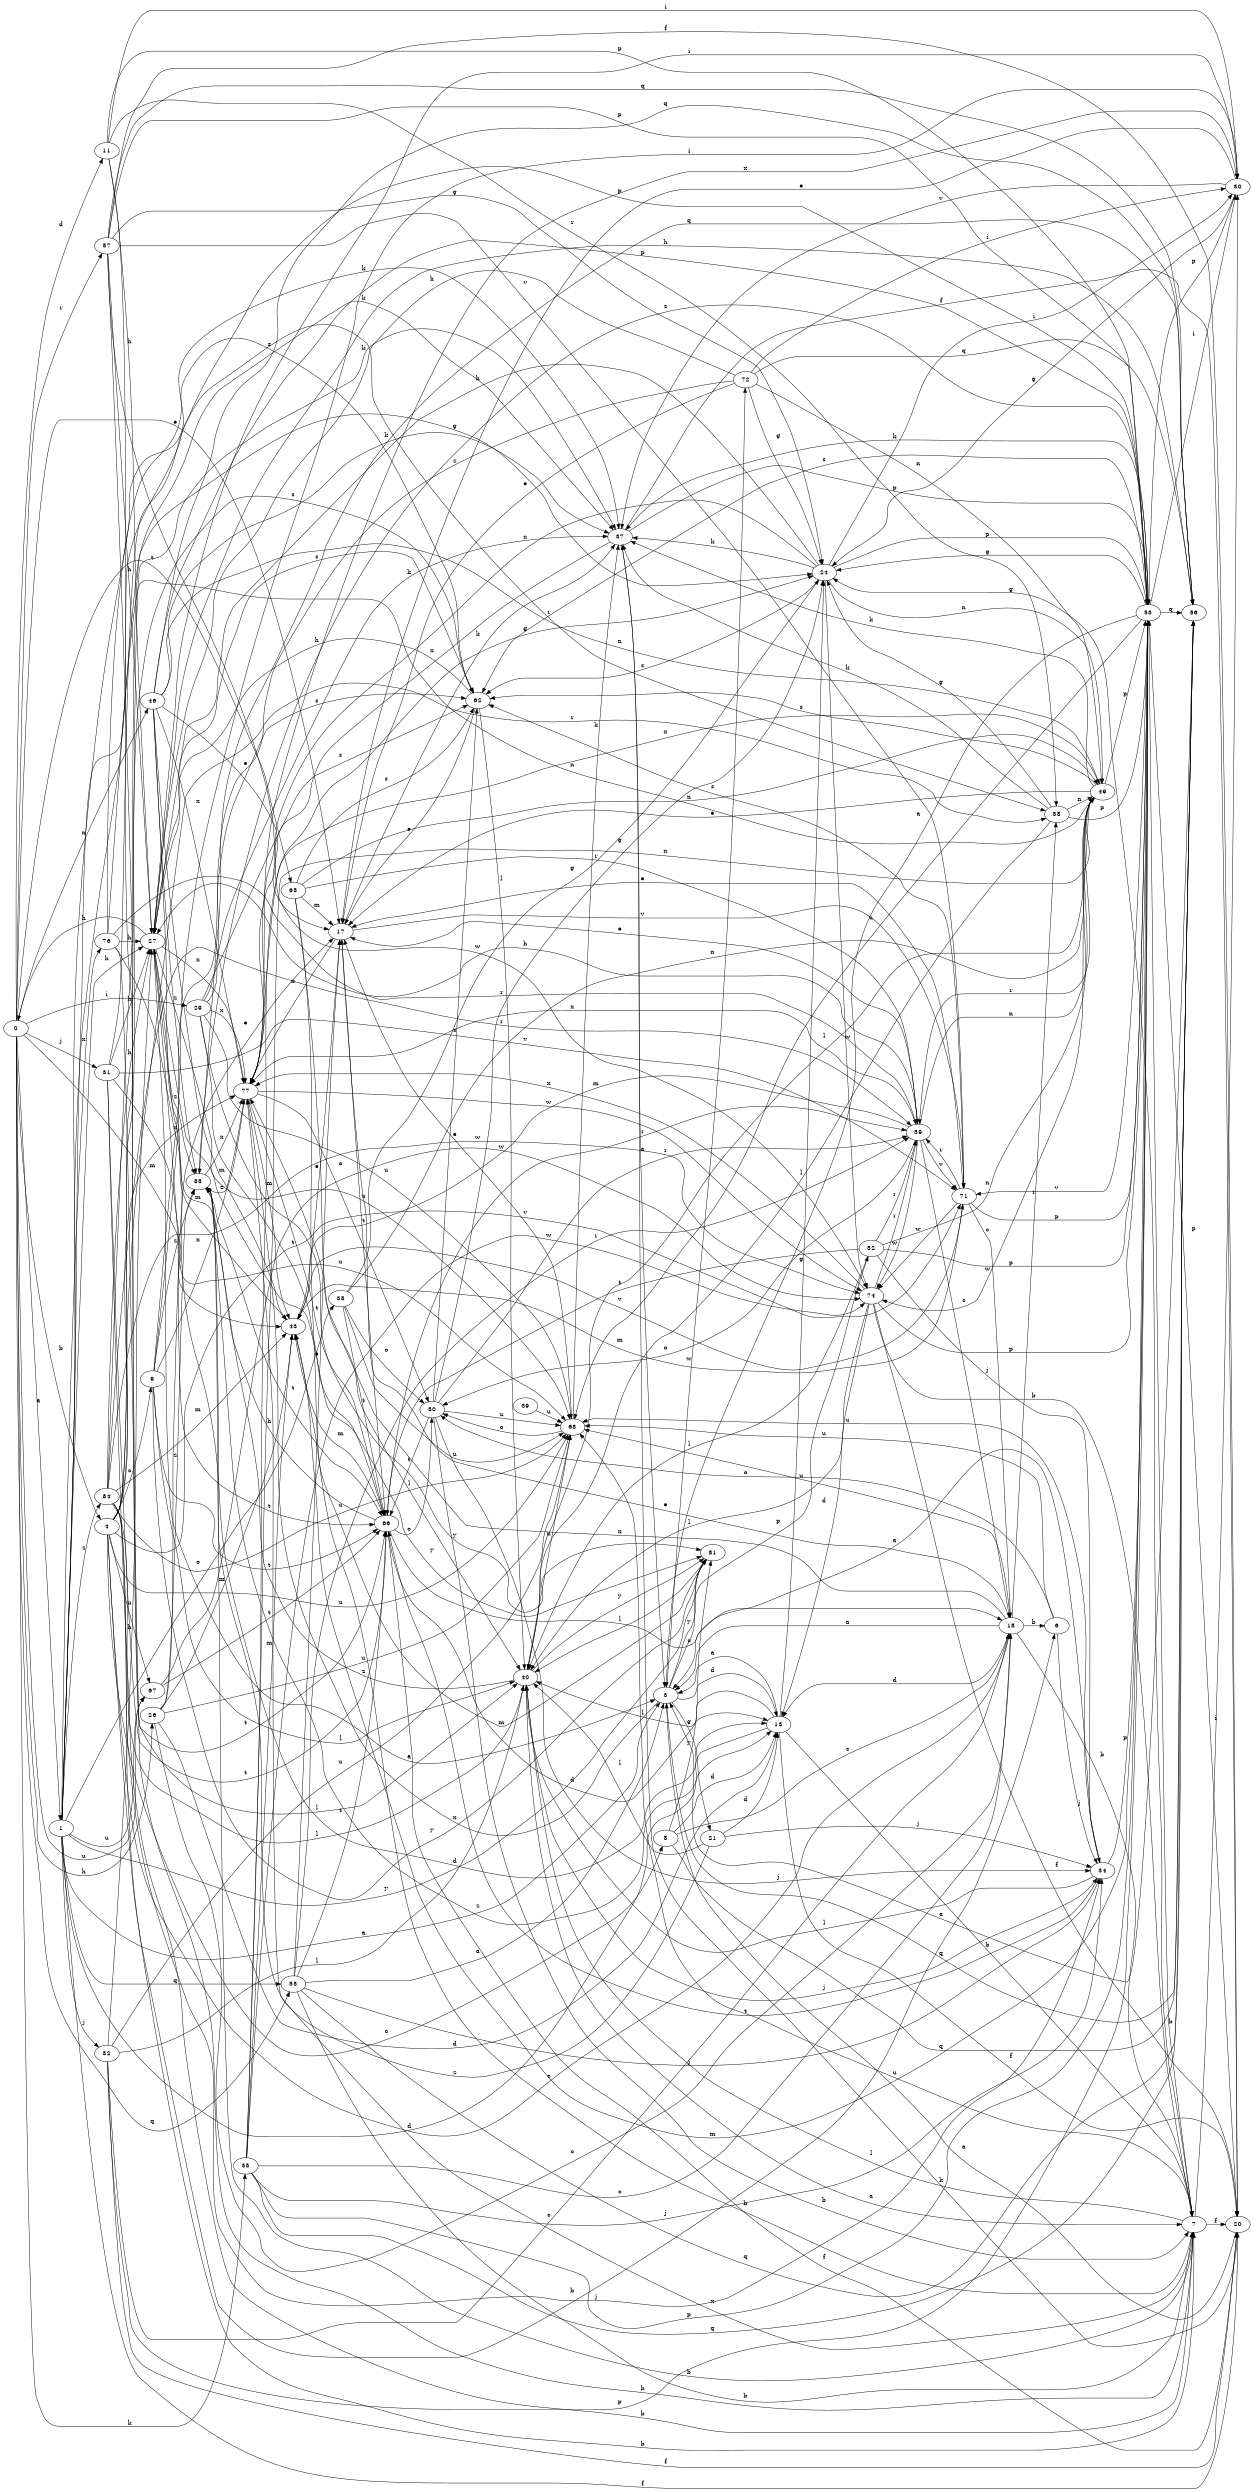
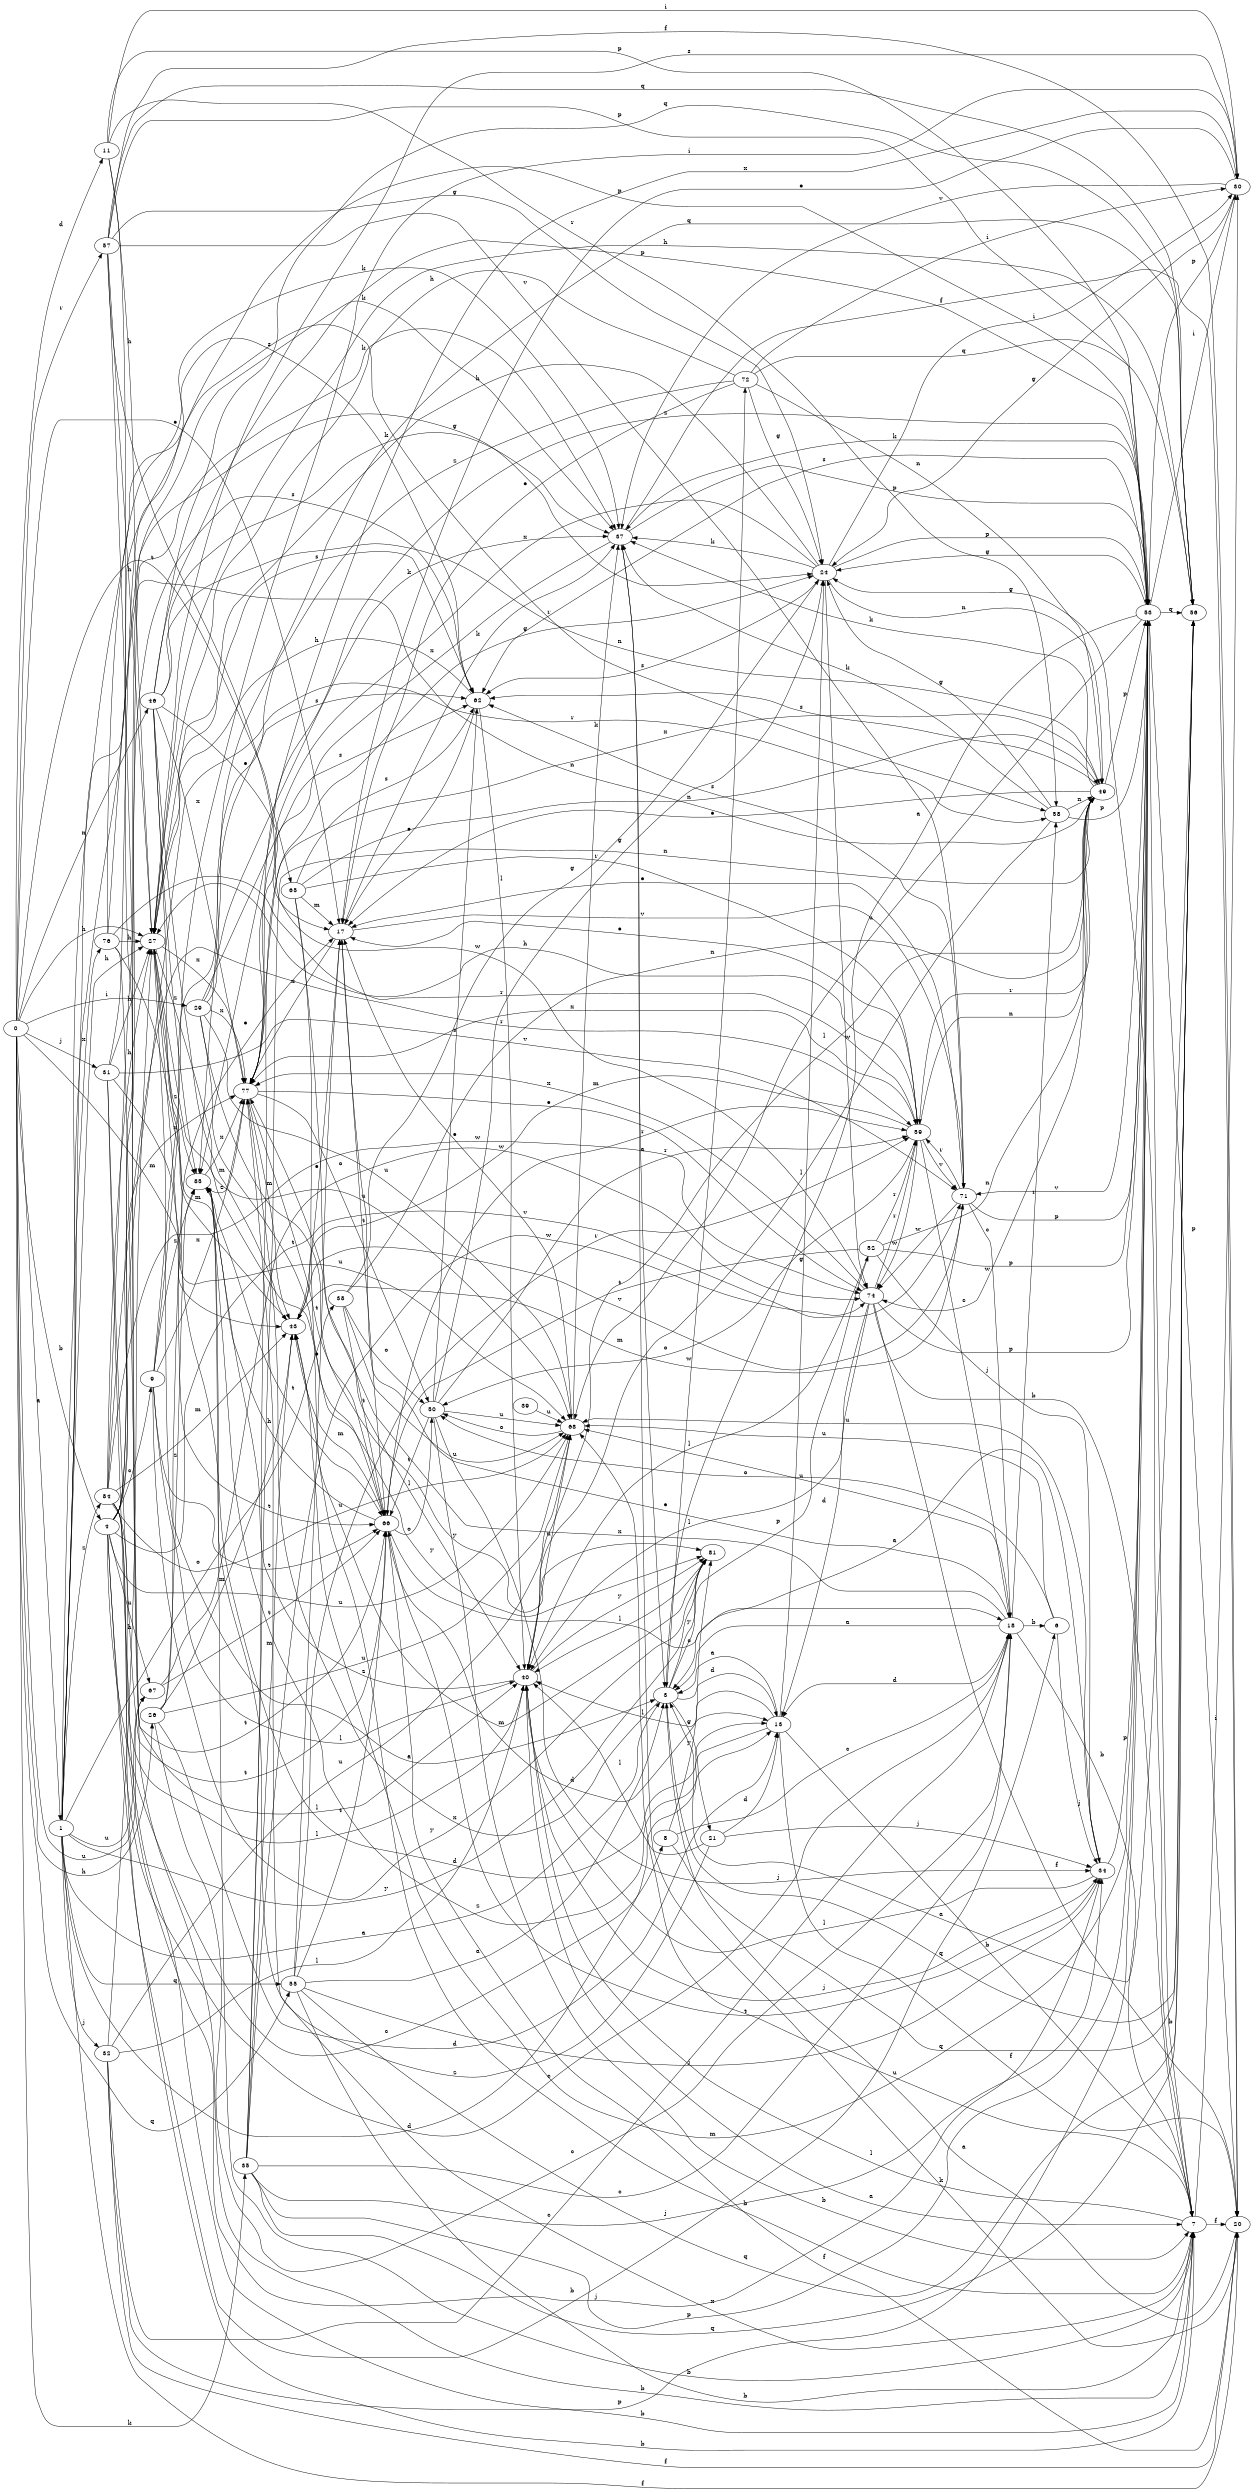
edge "27" -> "30": label "i" -> "s"
edge "85" -> "53": reversed
edge "27" -> "0": reversed
edge "77" -> "74": label "w" -> "e"
edge "8" -> "13": removed, label "d"
